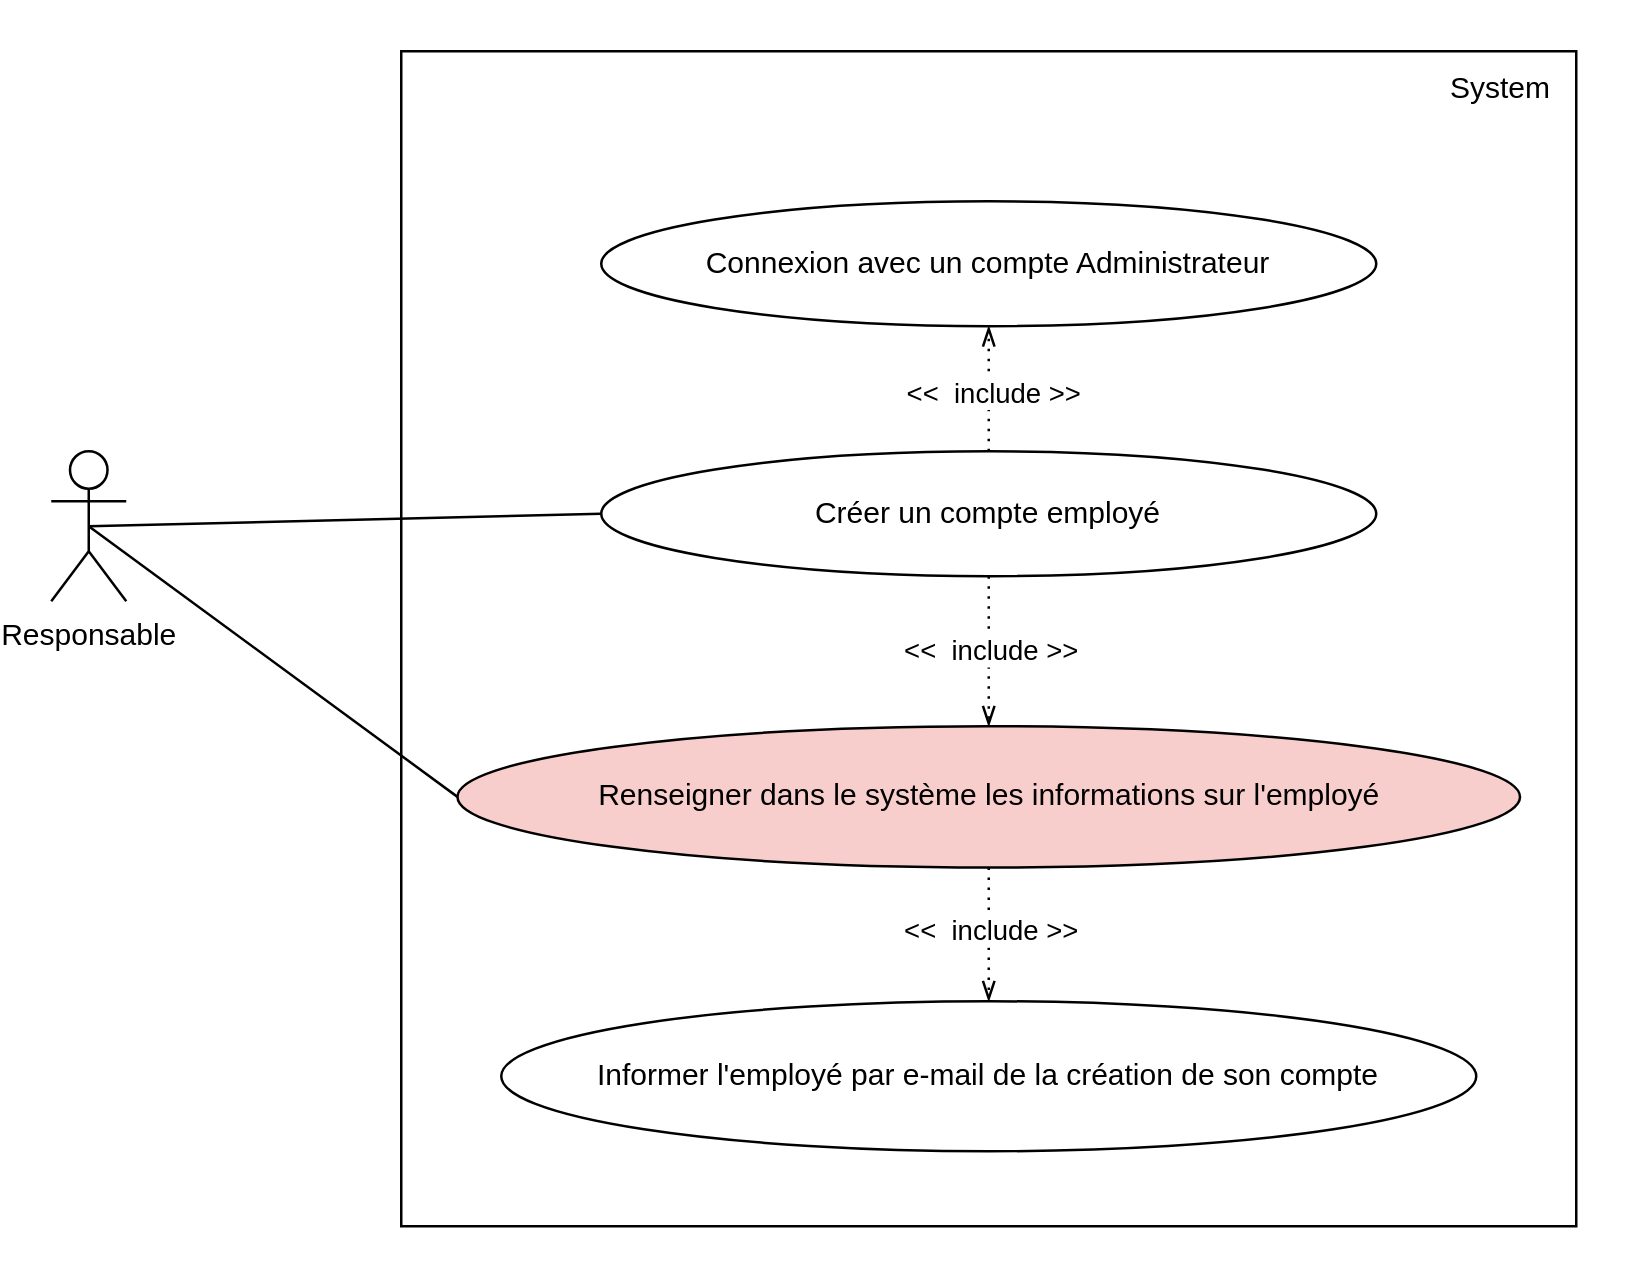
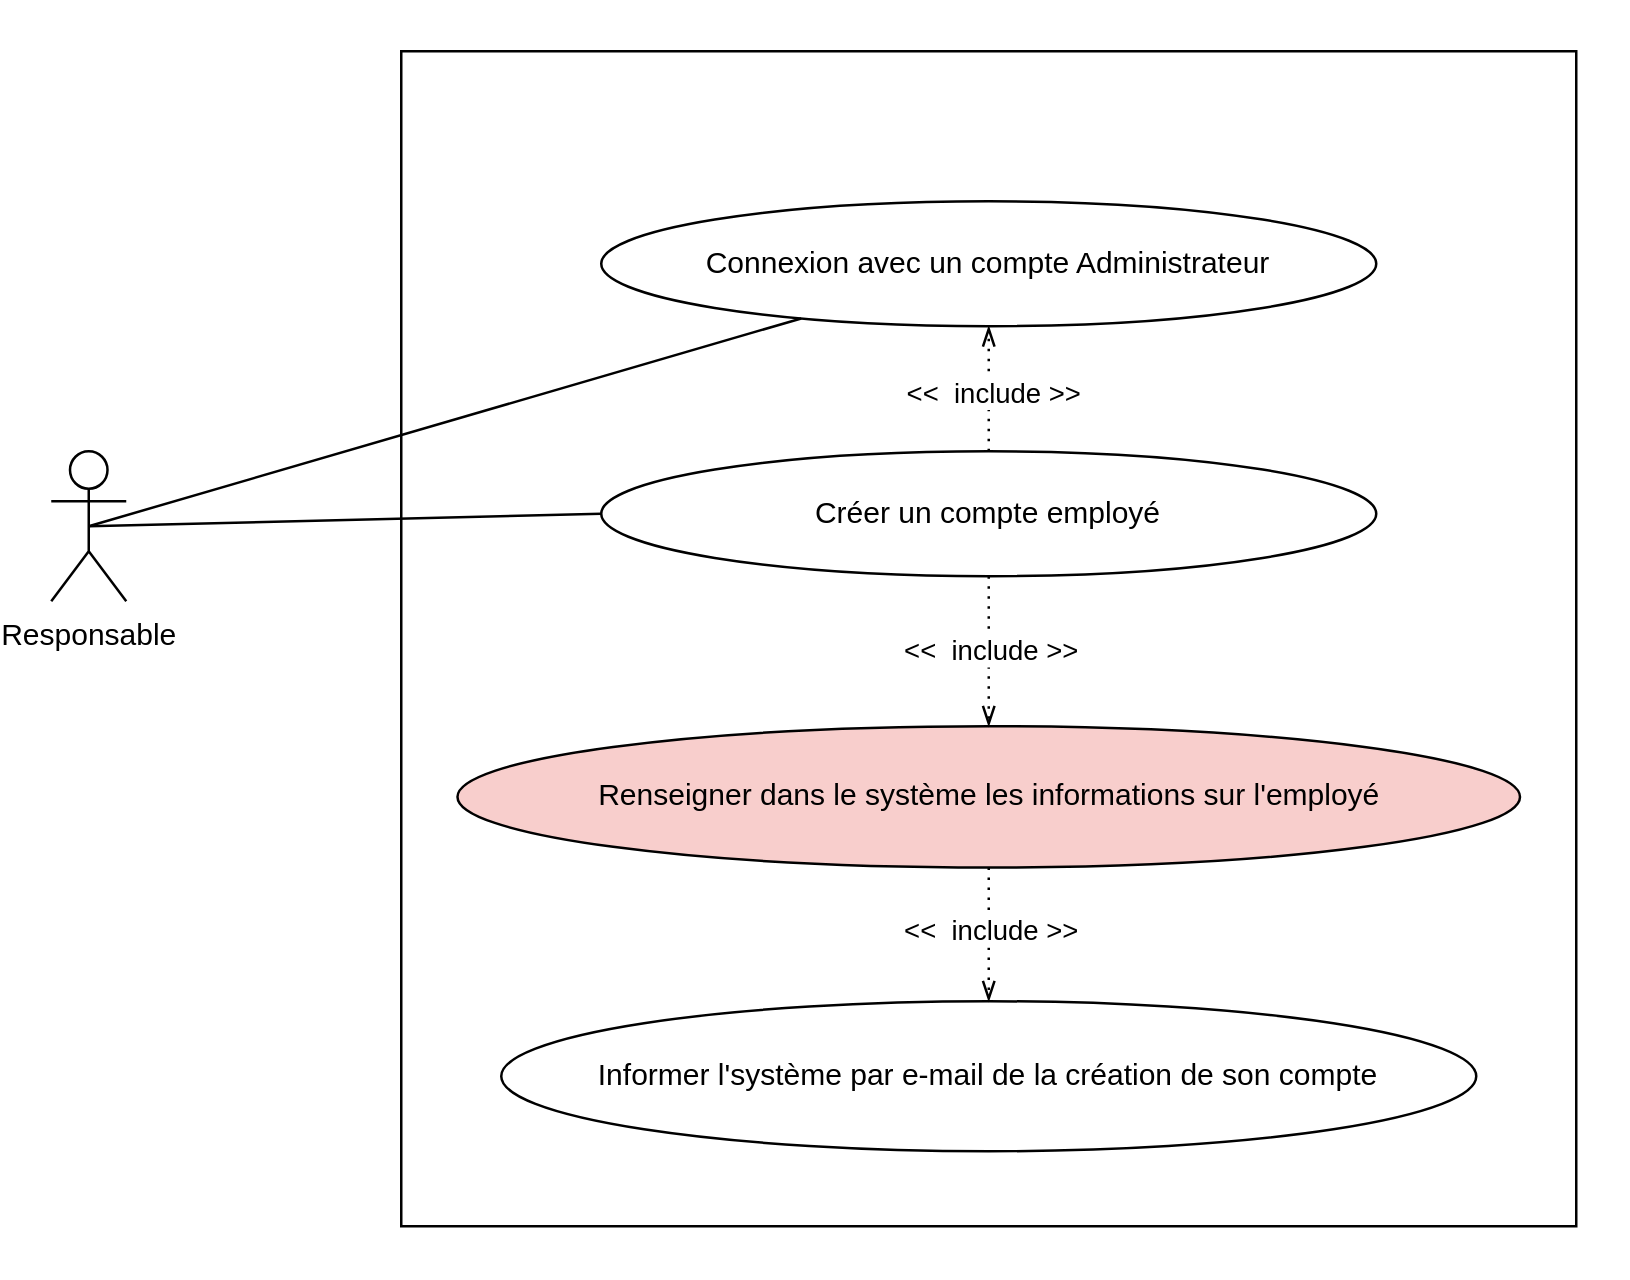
node "System": removed
edge "Responsable" -- "Renseigner dans le système les informations sur l'employé": now "Responsable" -- "Connexion avec un compte Administrateur"
node "Informer l'employé par e-mail de la création de son compte": label "Informer l'employé par e-mail de la création de son compte" -> "Informer l'système par e-mail de la création de son compte"
